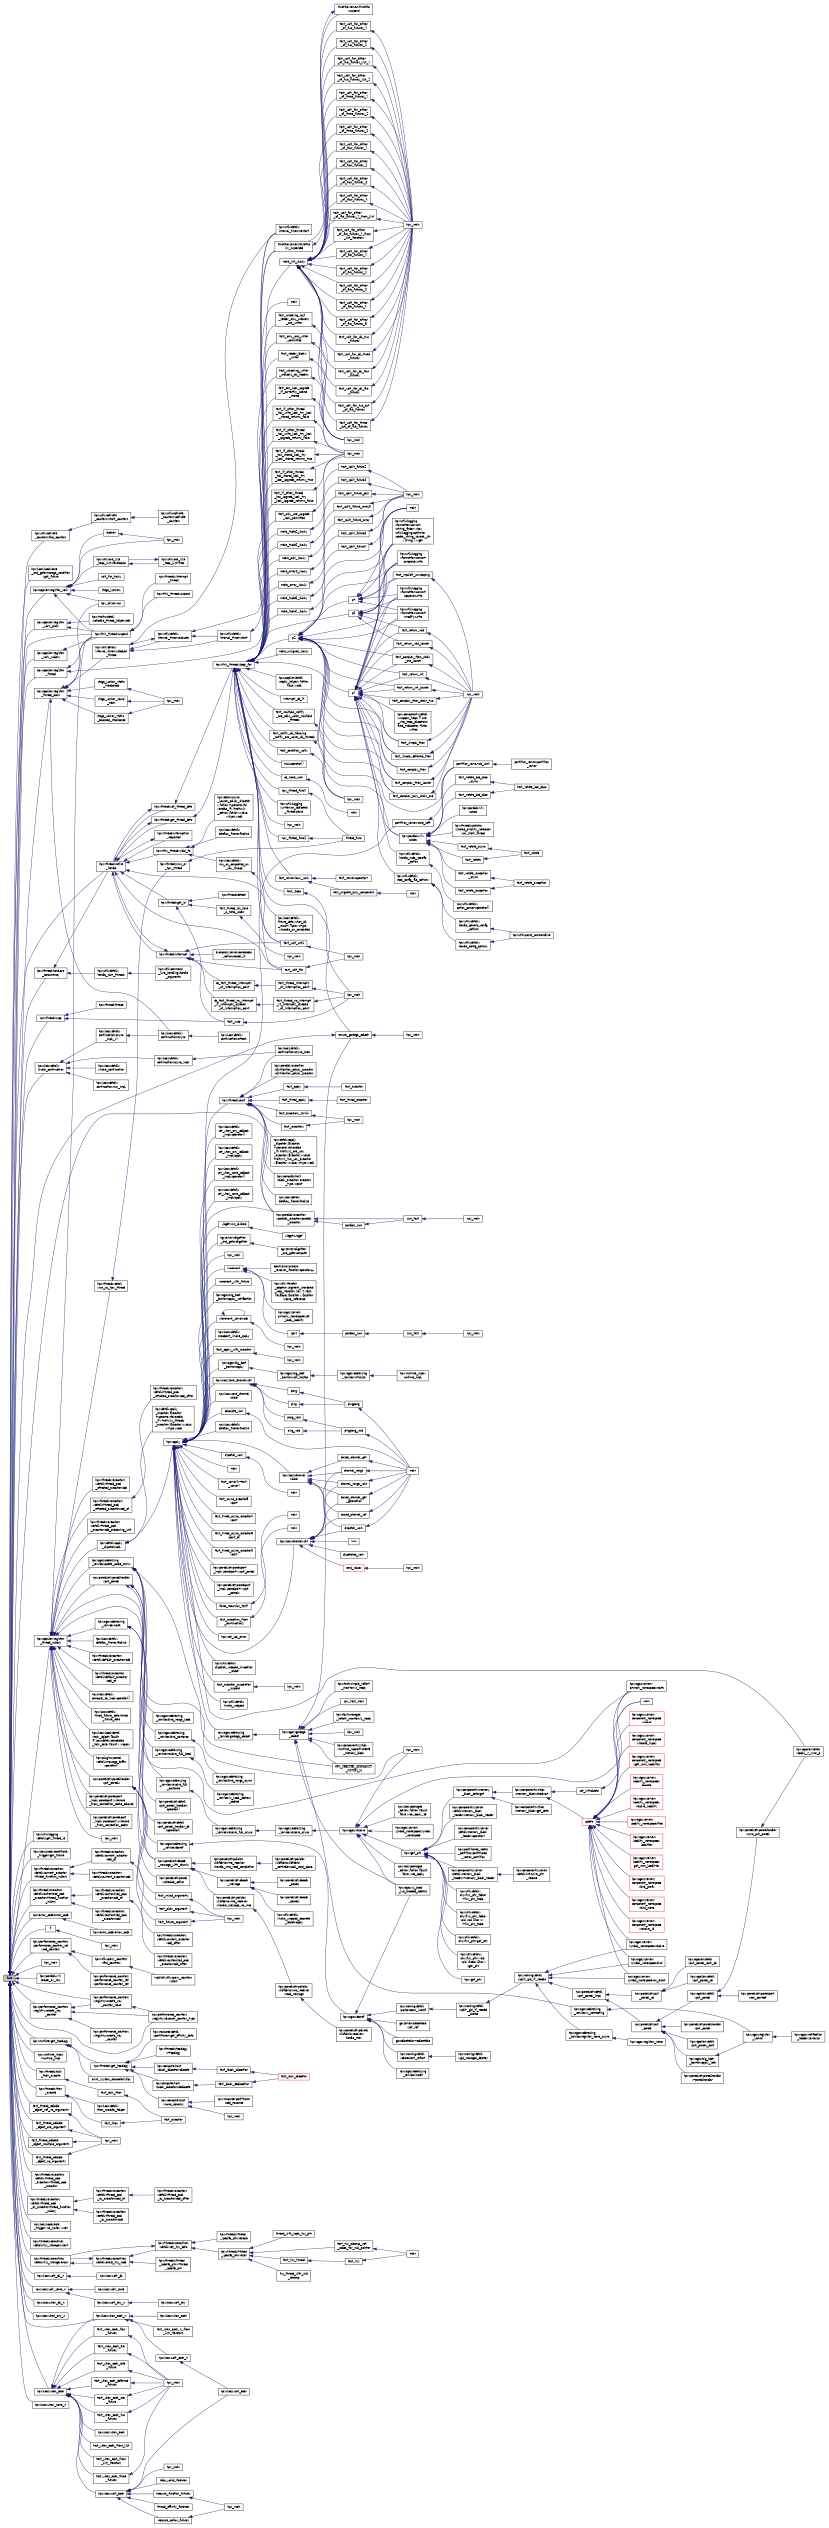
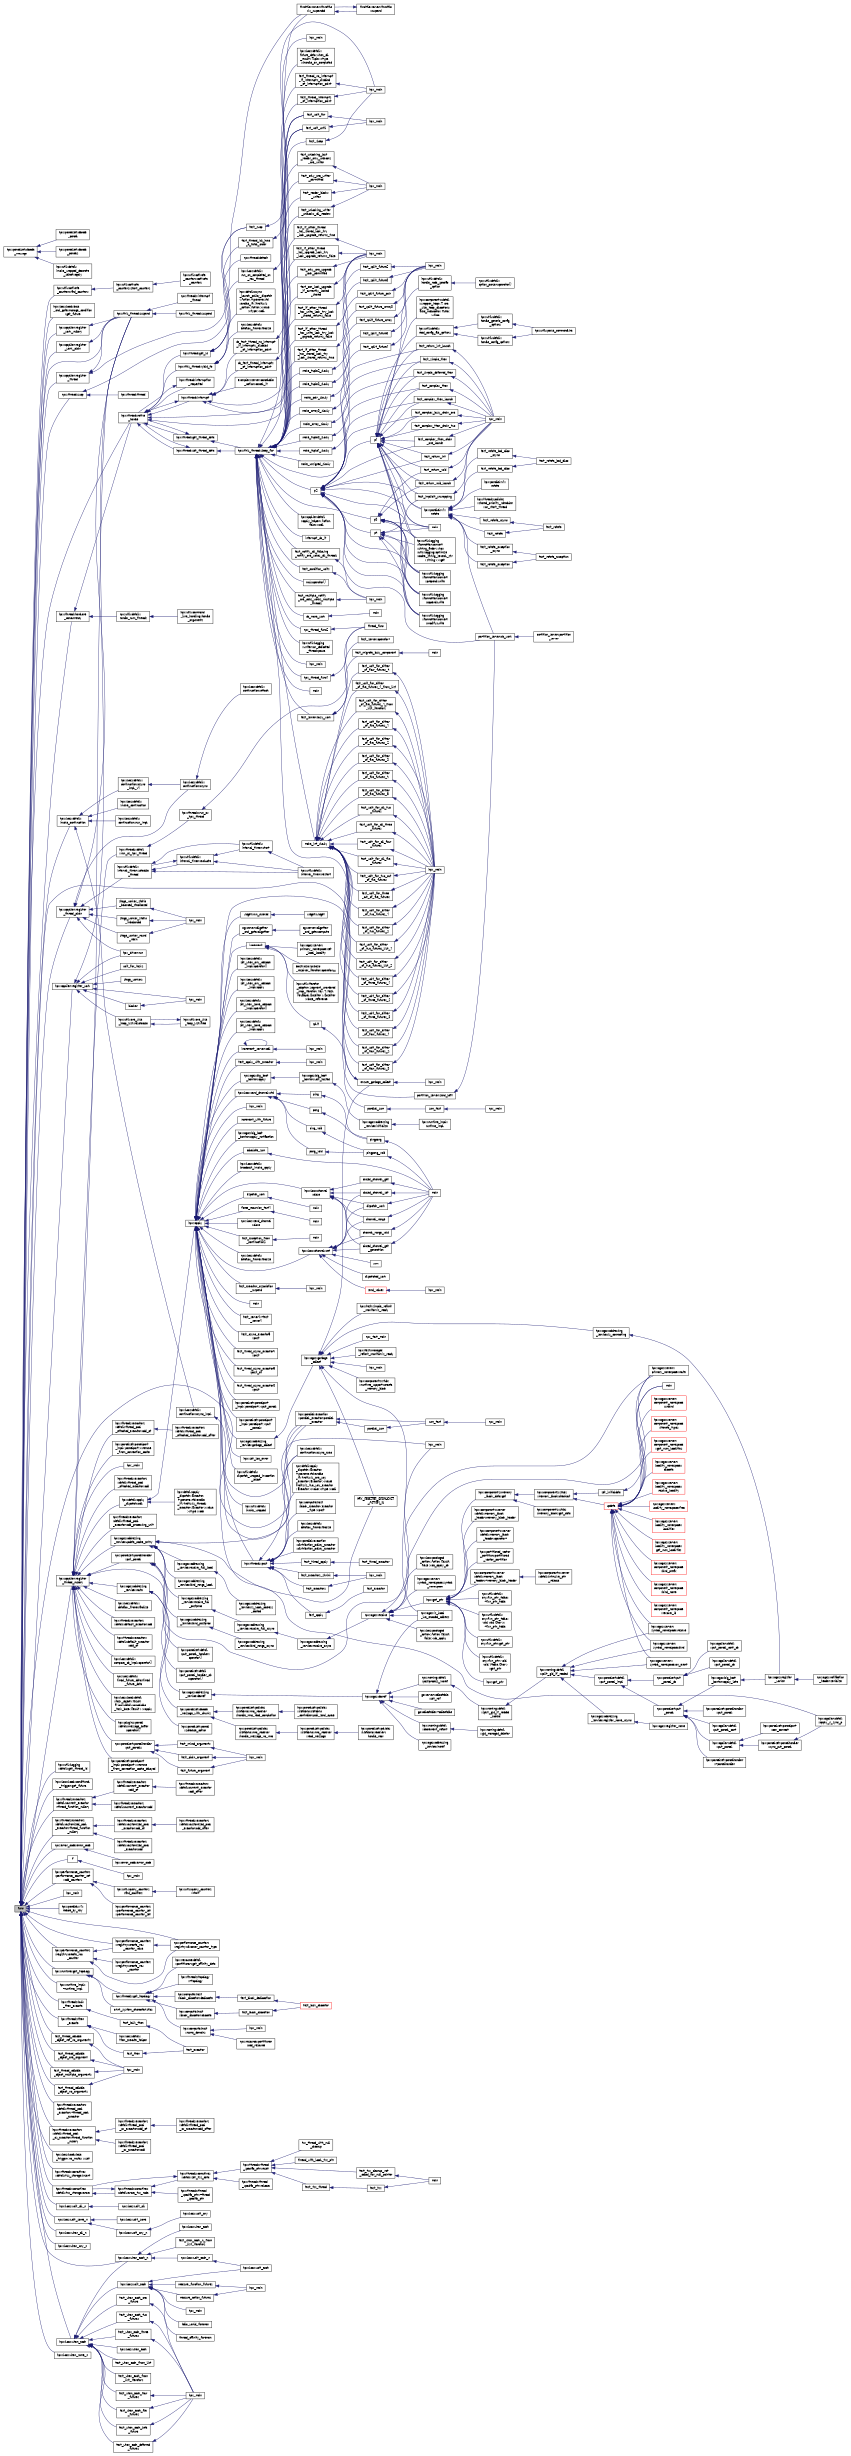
node "hpx::traits::detail ::schedule_thread_helper::call": removed
node "hpx::lcos::send_channel::set": label "hpx::lcos::send_channel::set" -> "hpx::lcos::send_channel::std"
edge "hpx::parcelset::decode _message_with_chunks" -> "hpx::applier::register _thread_nullary": removed
edge "hpx::parcelset::decode _message" -> "hpx::parcelset::decode _message_with_chunks": removed
node "implicit::util::query_counters ::start": label "implicit::util::query_counters ::start" -> "hpx::util::query_counters ::start"
